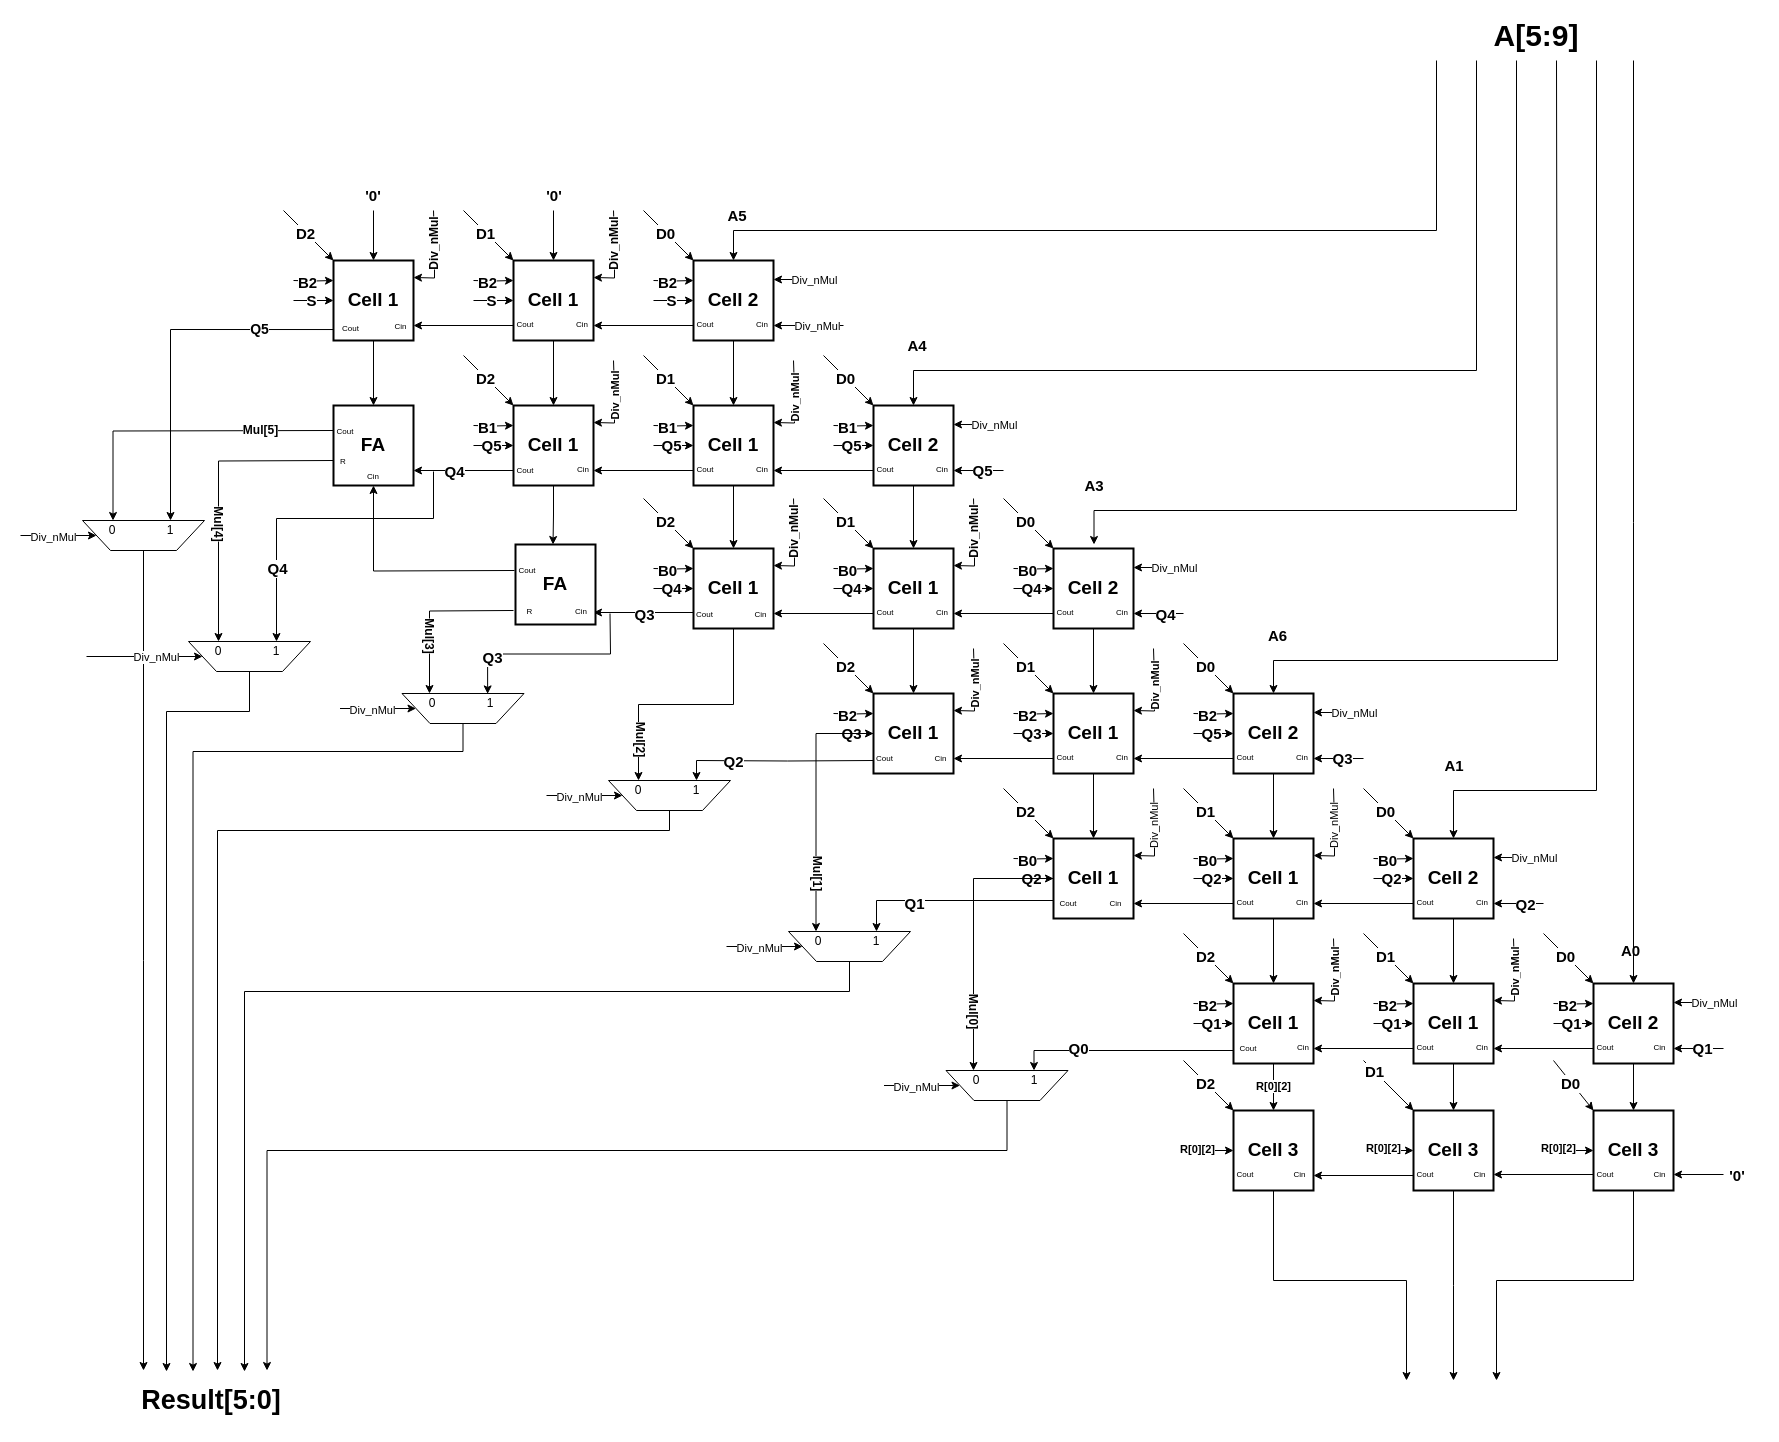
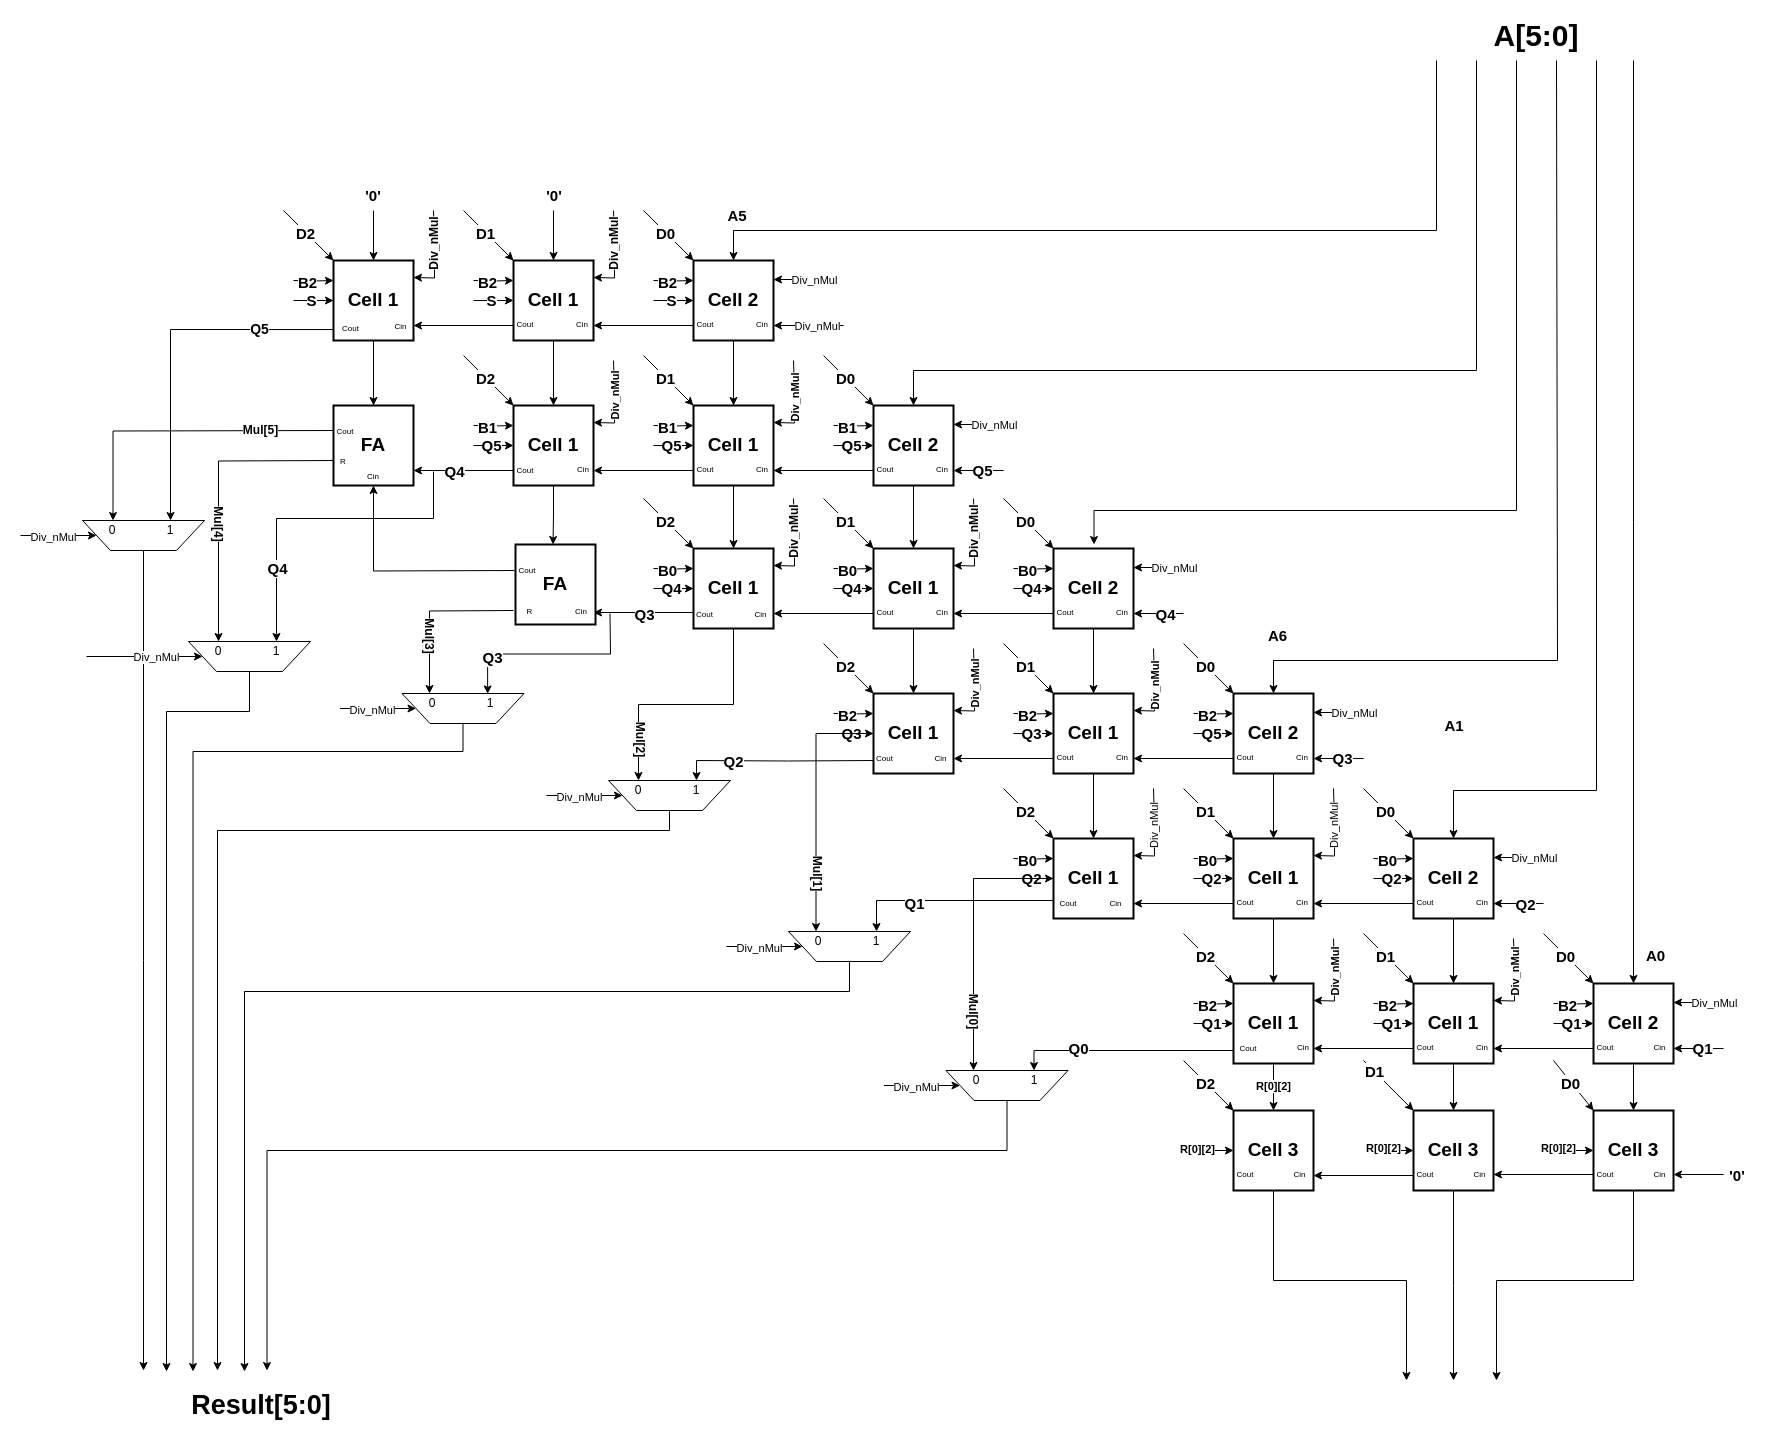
node "A[5:9]": label "A[5:9]" -> "A[5:0]"
node "A4": removed
node "A3": removed
node "A1": moved (1454, 766) -> (1454, 726)
node "A0": moved (1631, 951) -> (1656, 956)
node "Result[5:0]": moved (212, 1401) -> (262, 1406)
